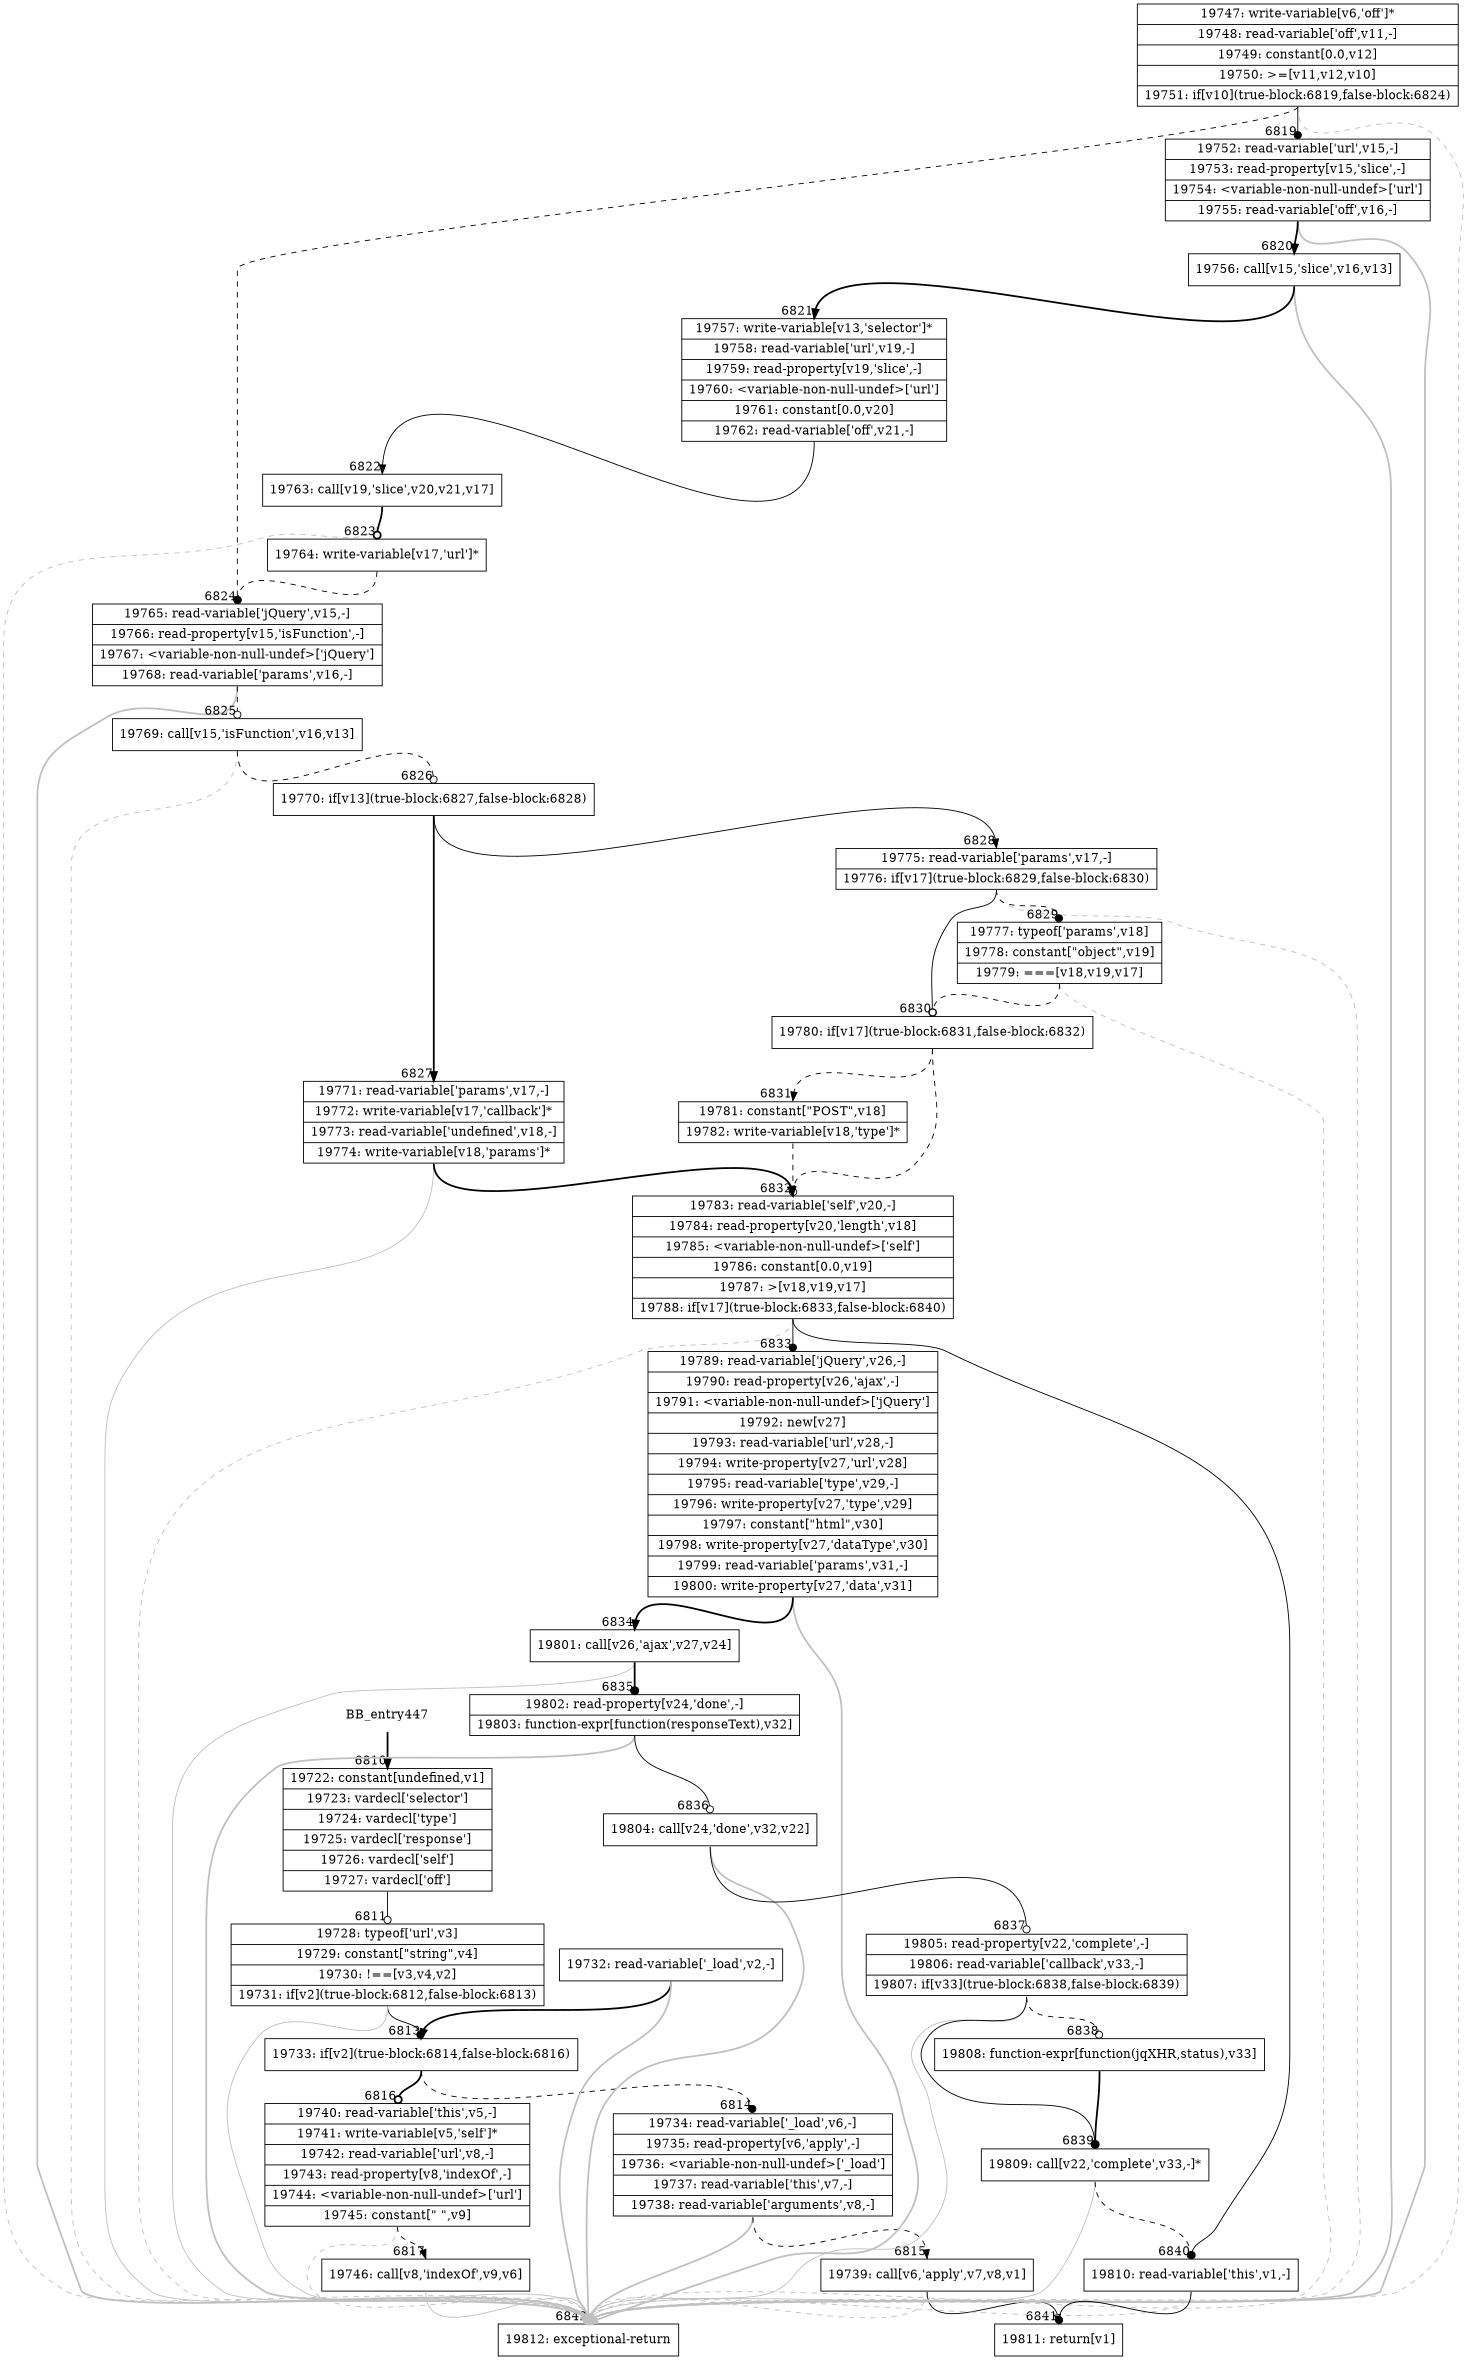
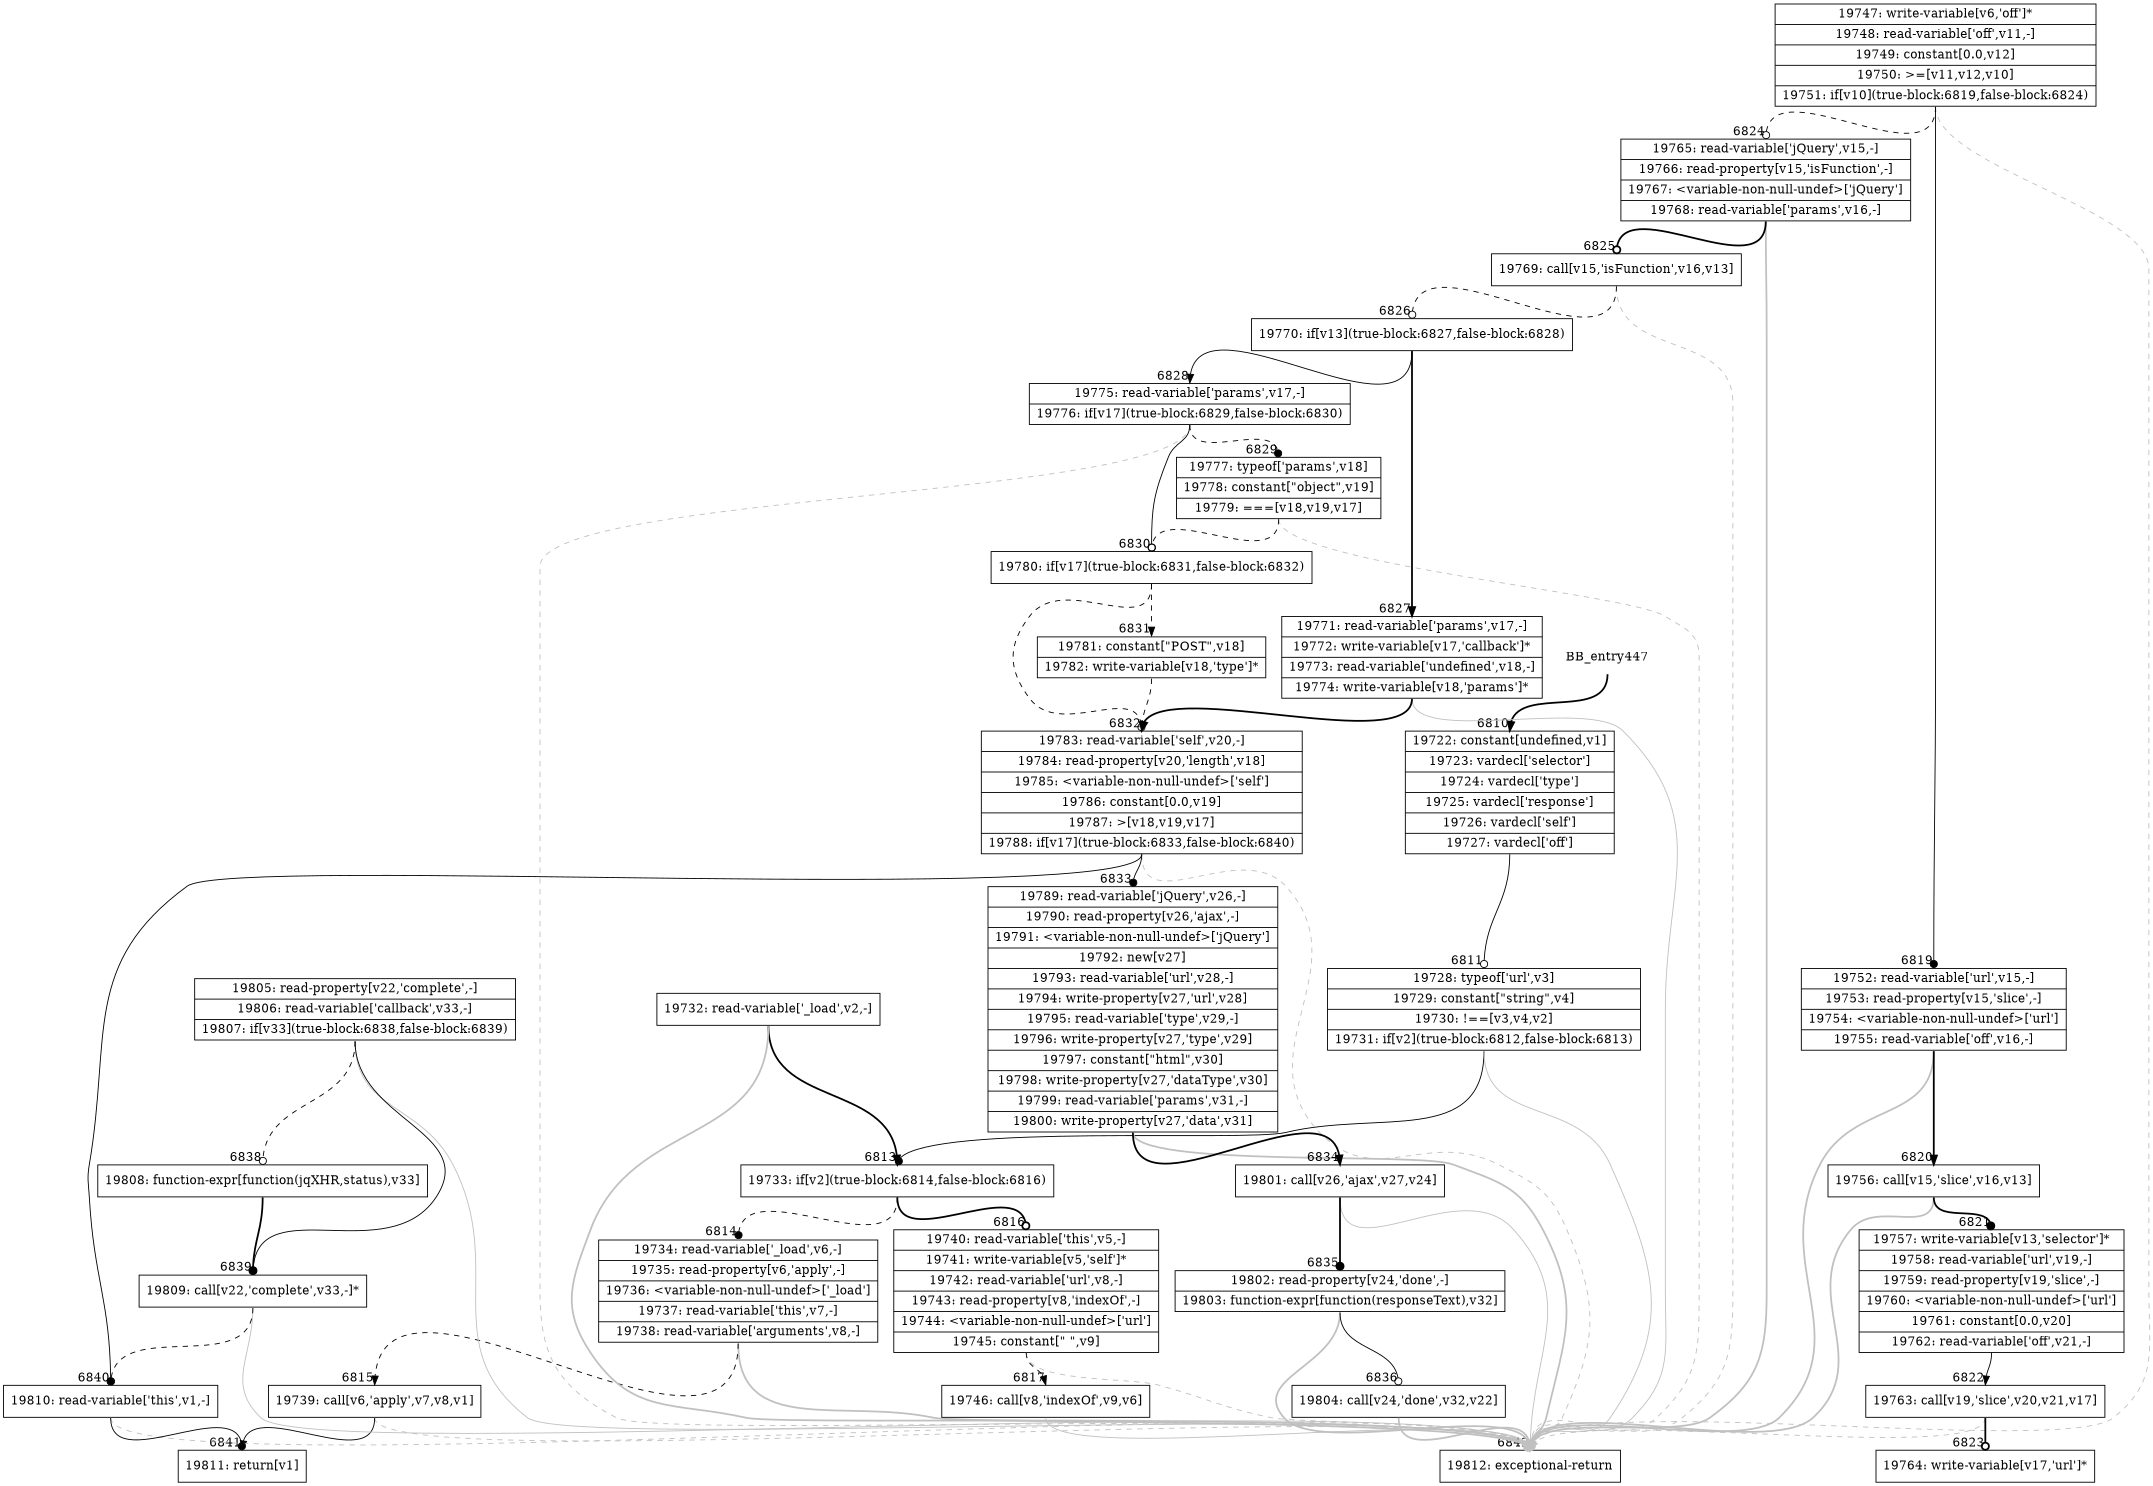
edge "19756: call[v15,'slice',v16,v13]" -> "19757: write-variable[v13,'selector']*": arrowhead normal -> dot
edge "19764: write-variable[v17,'url']*" -> "19765: read-variable['jQuery',v15,-]": removed
edge "19765: read-variable['jQuery',v15,-]" -> "19769: call[v15,'isFunction',v16,v13]": style dashed -> bold
edge "19804: call[v24,'done',v32,v22]" -> "19805: read-property[v22,'complete',-]": removed
